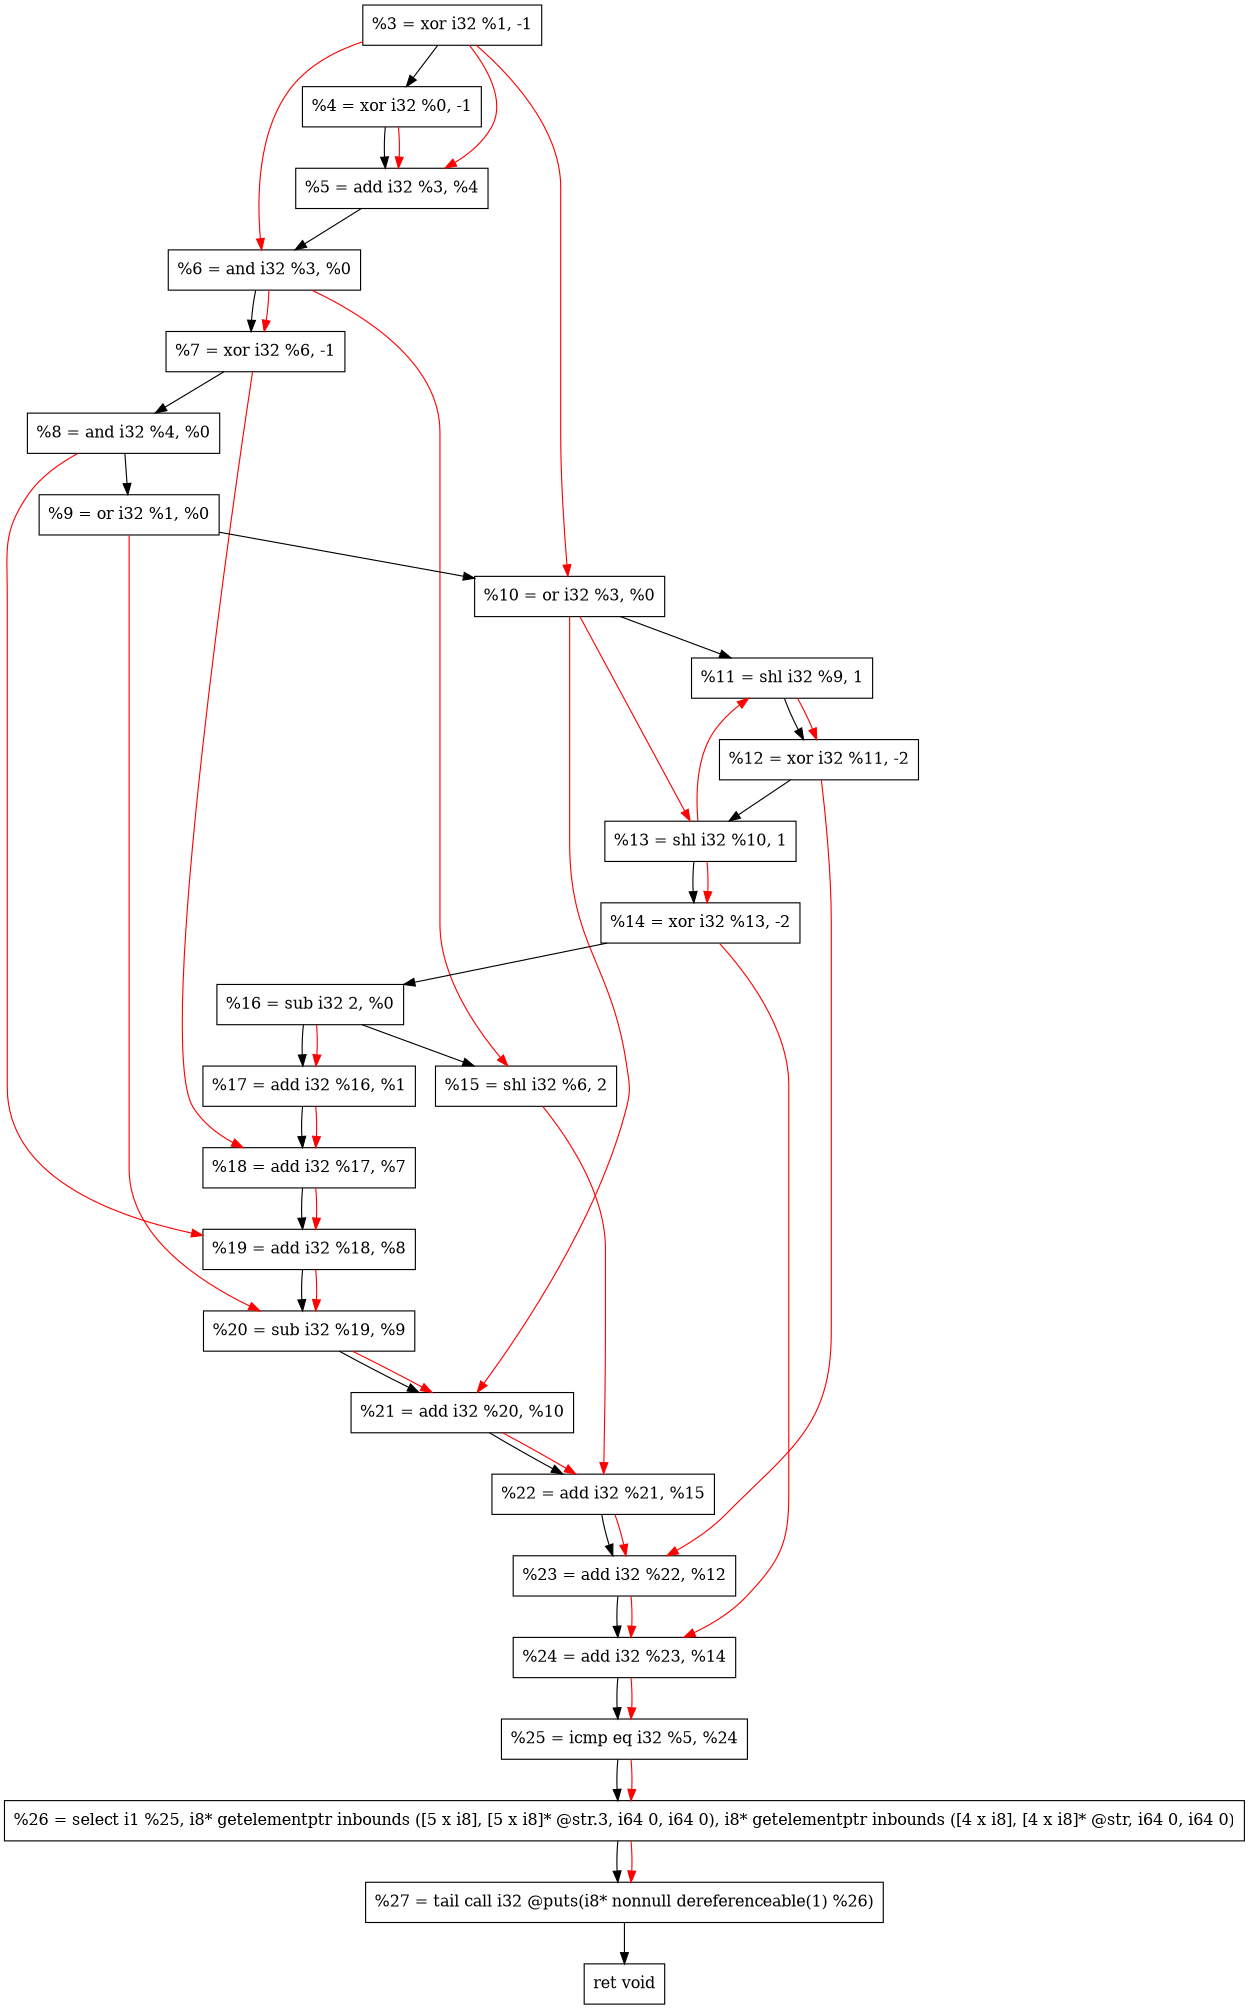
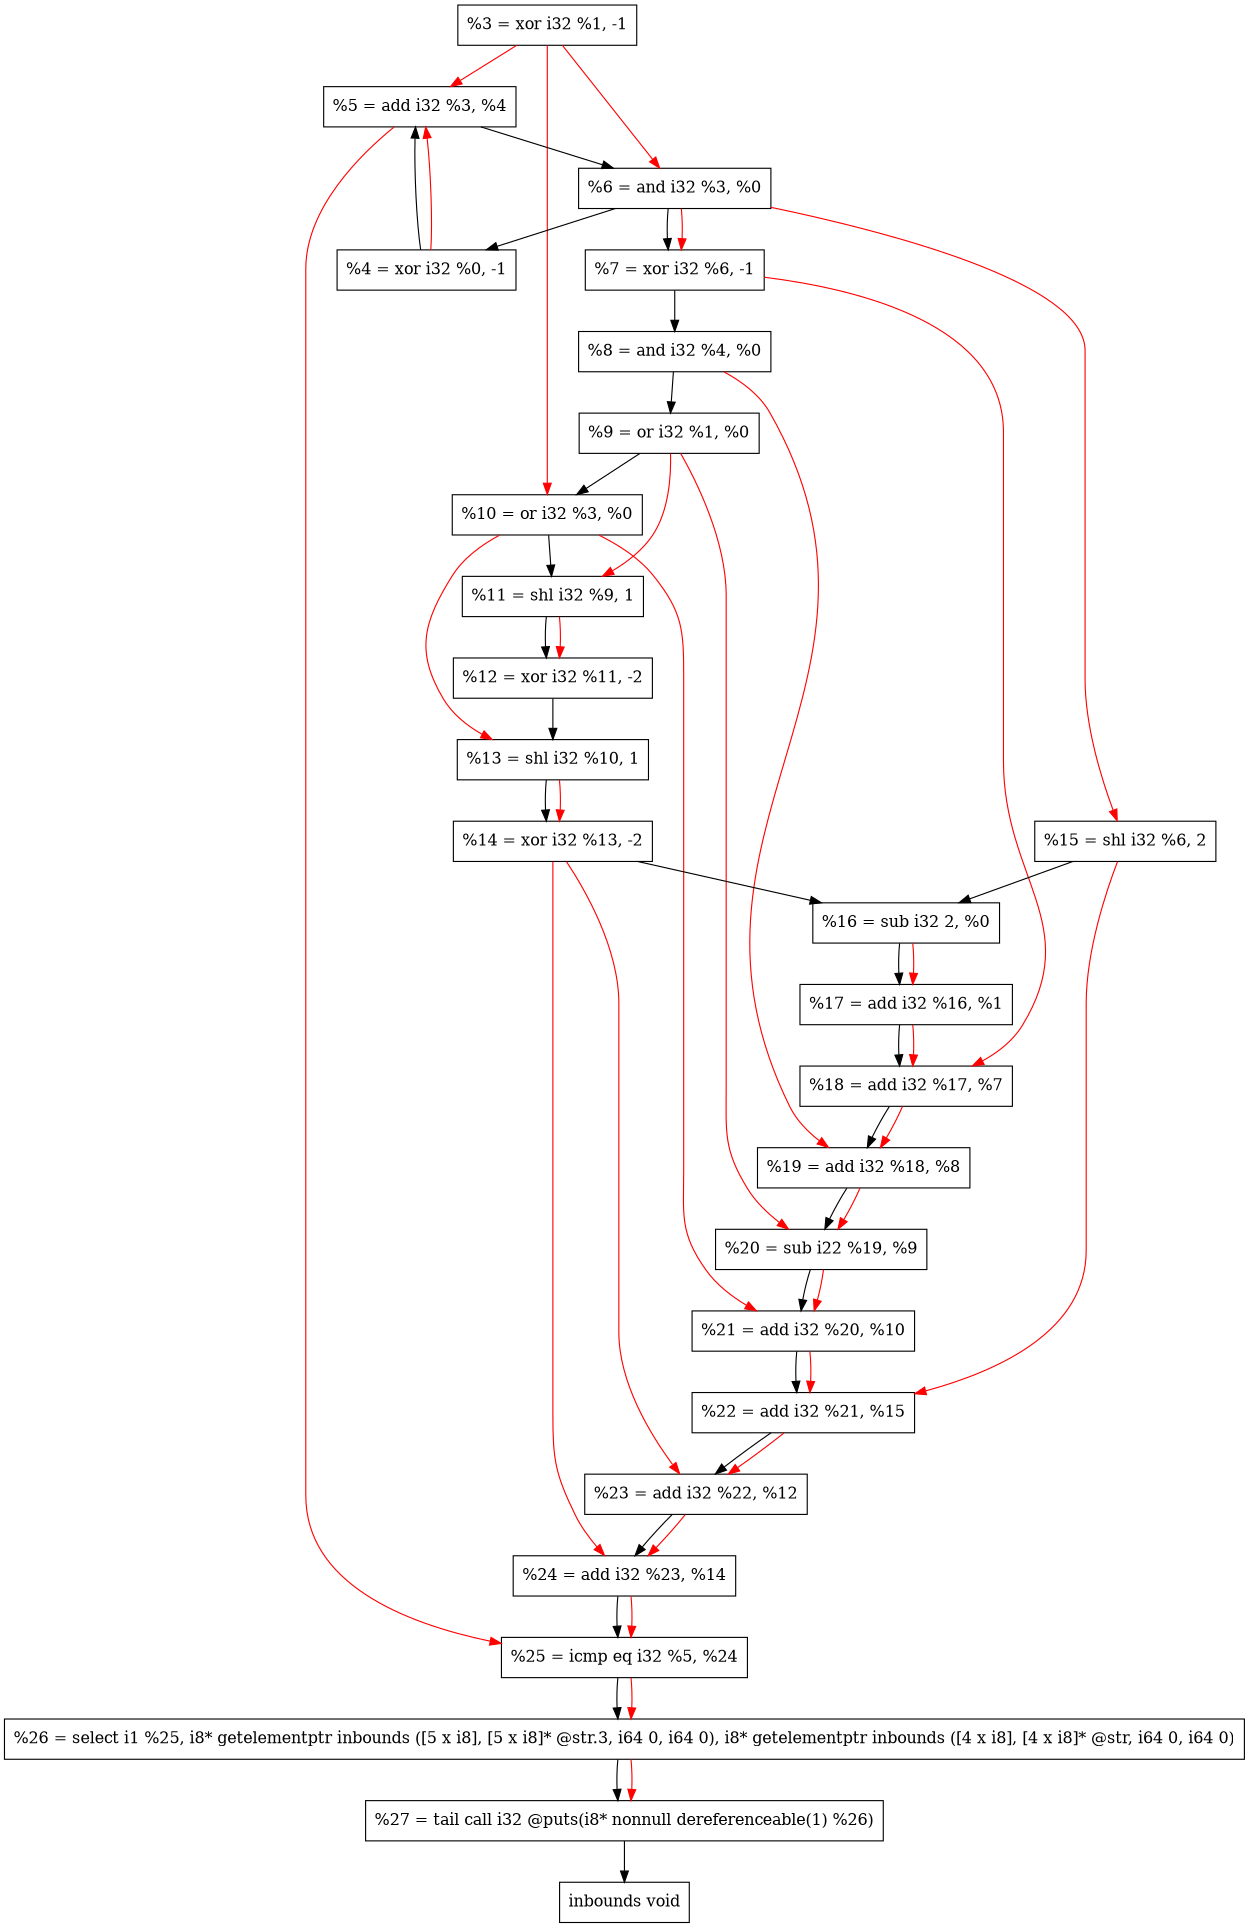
edge "%3 = xor i32 %1, -1" -> "%4 = xor i32 %0, -1": now "%6 = and i32 %3, %0" -> "%4 = xor i32 %0, -1"
edge "%13 = shl i32 %10, 1" -> "%11 = shl i32 %9, 1": now "%9 = or i32 %1, %0" -> "%11 = shl i32 %9, 1"
edge "%5 = add i32 %3, %4" -> "%25 = icmp eq i32 %5, %24": added
edge "%16 = sub i32 2, %0" -> "%15 = shl i32 %6, 2": reversed
edge "%12 = xor i32 %11, -2" -> "%23 = add i32 %22, %12": now "%14 = xor i32 %13, -2" -> "%23 = add i32 %22, %12"
node "%20 = sub i32 %19, %9": label "%20 = sub i32 %19, %9" -> "%20 = sub i22 %19, %9"
node "ret void": label "ret void" -> "inbounds void"
